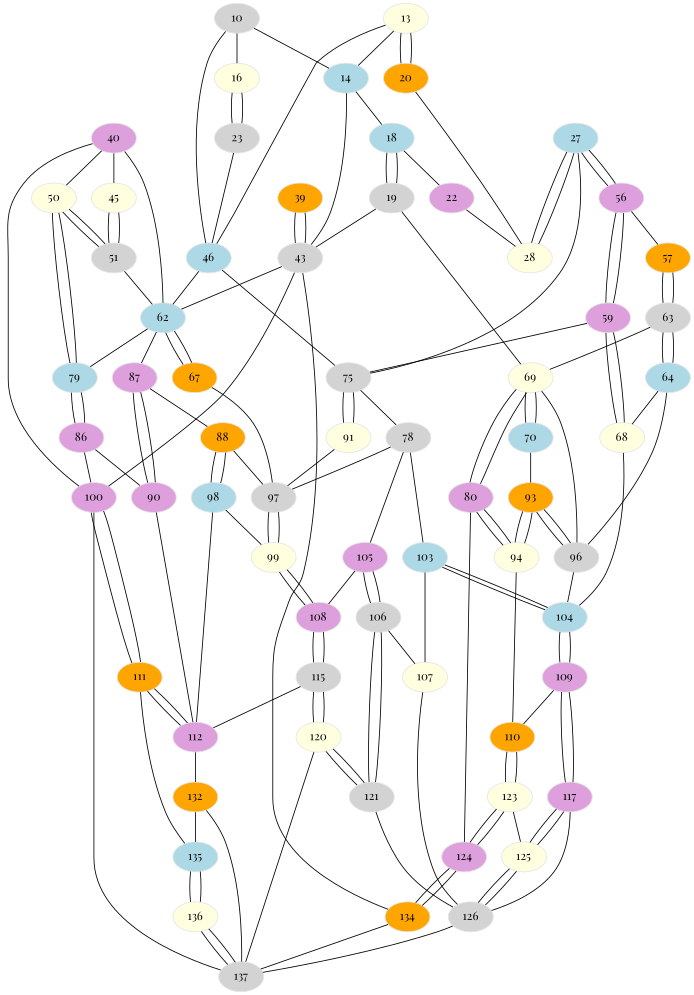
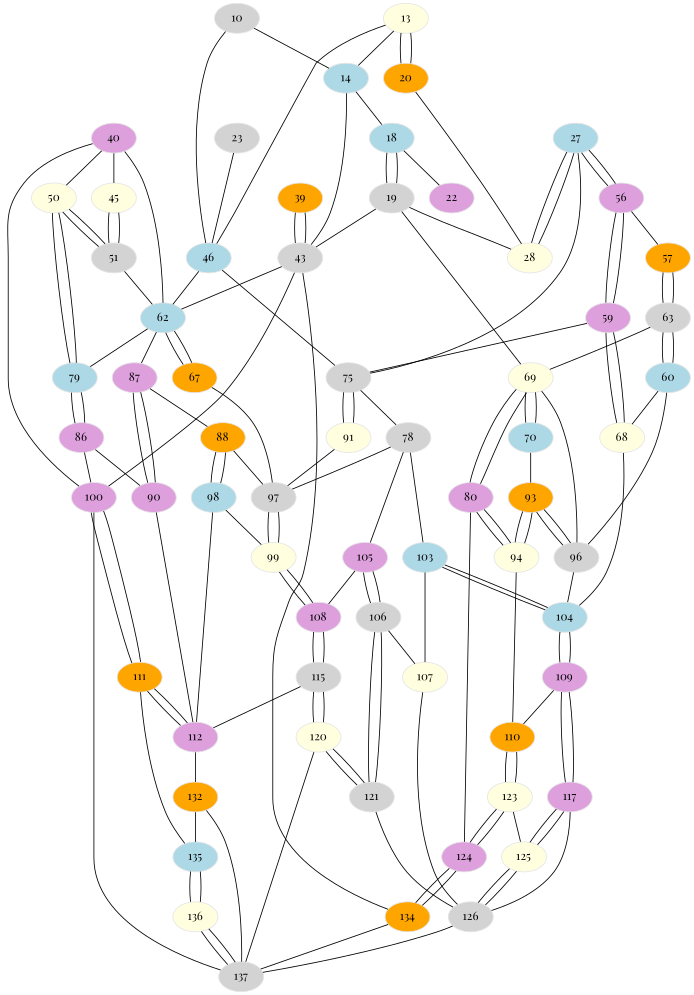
node "16": removed
edge "22" -- "28": now "19" -- "28"
node "64": label "64" -> "60"
